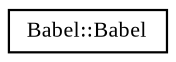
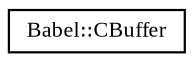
node "Babel::Babel": label "Babel::Babel" -> "Babel::CBuffer"
